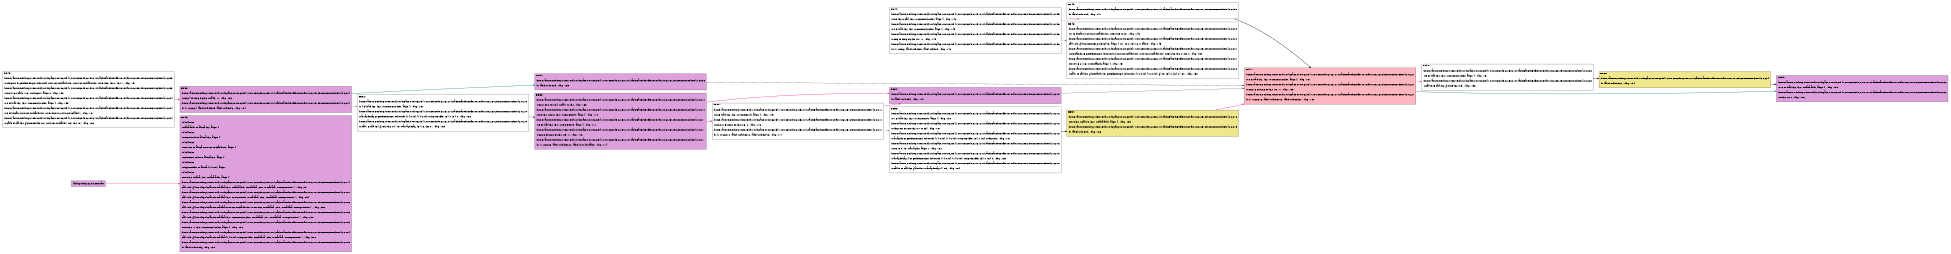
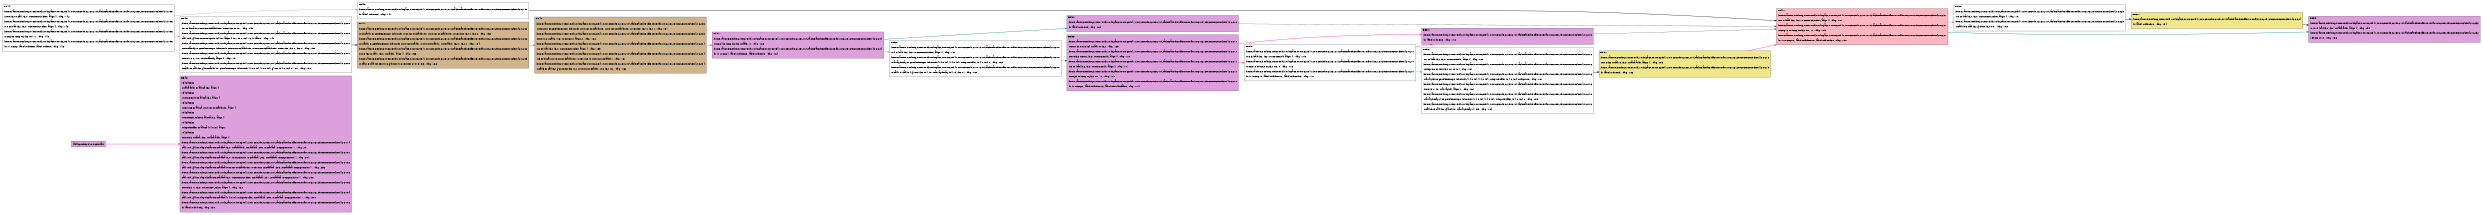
node "BB48:": added
node "BB49:": fillcolor white -> tan
